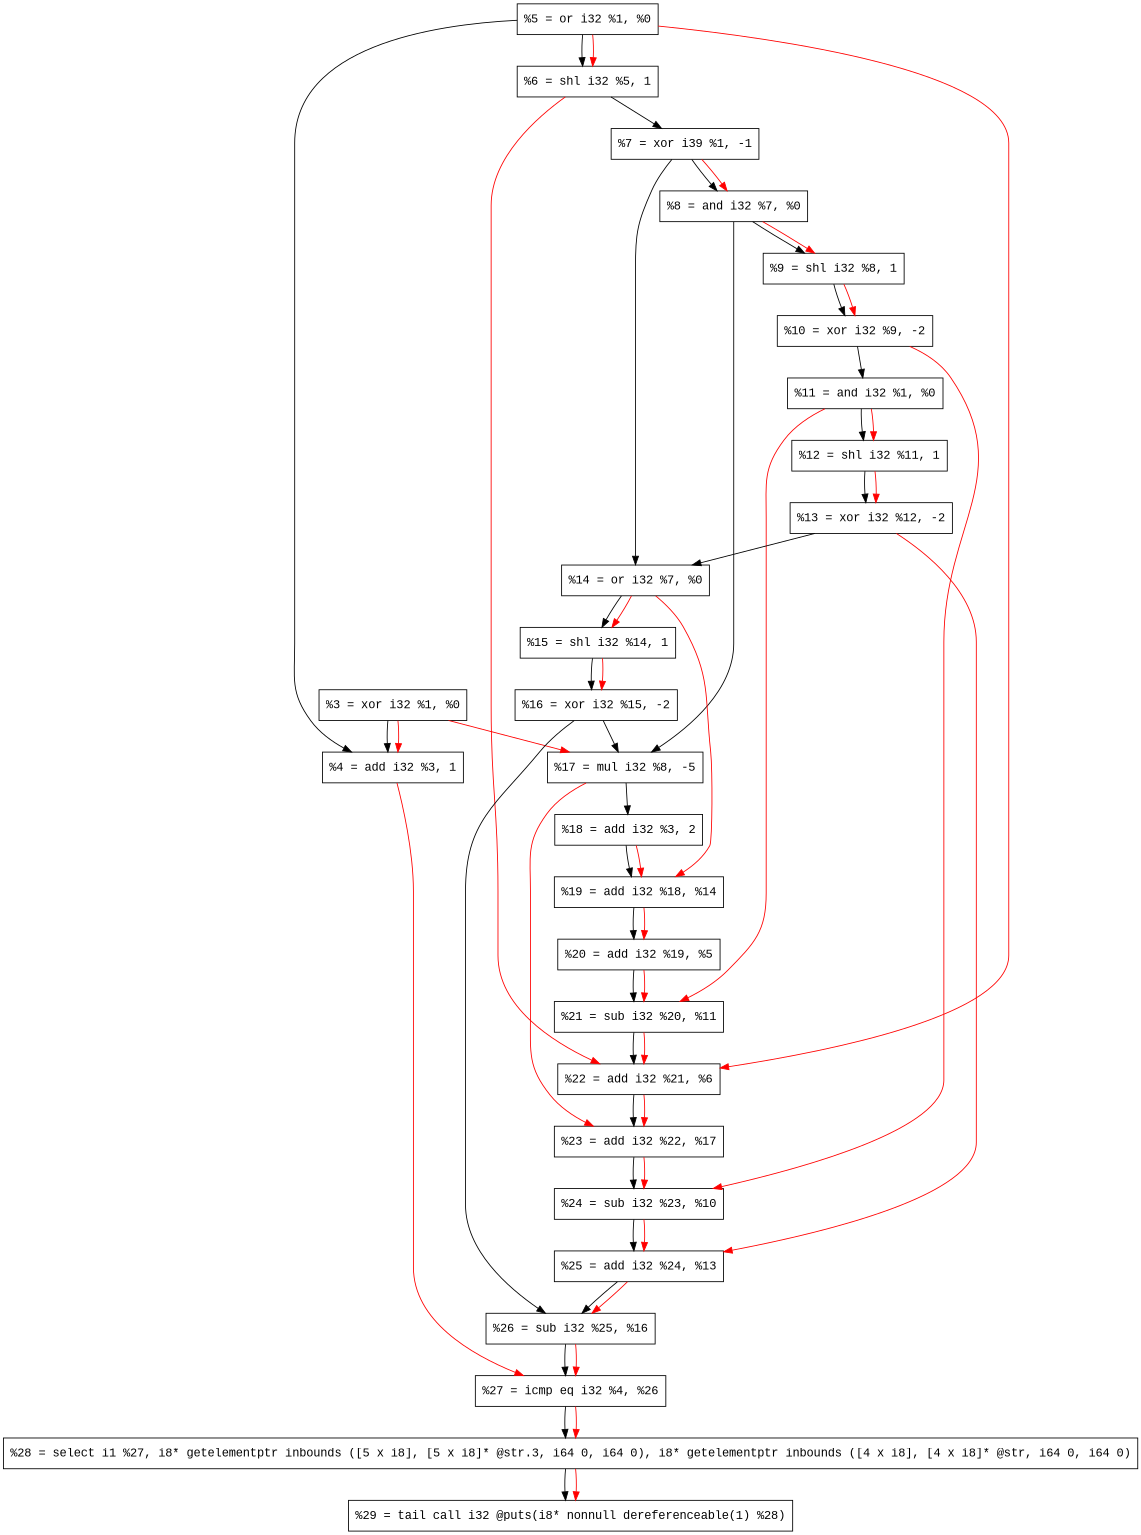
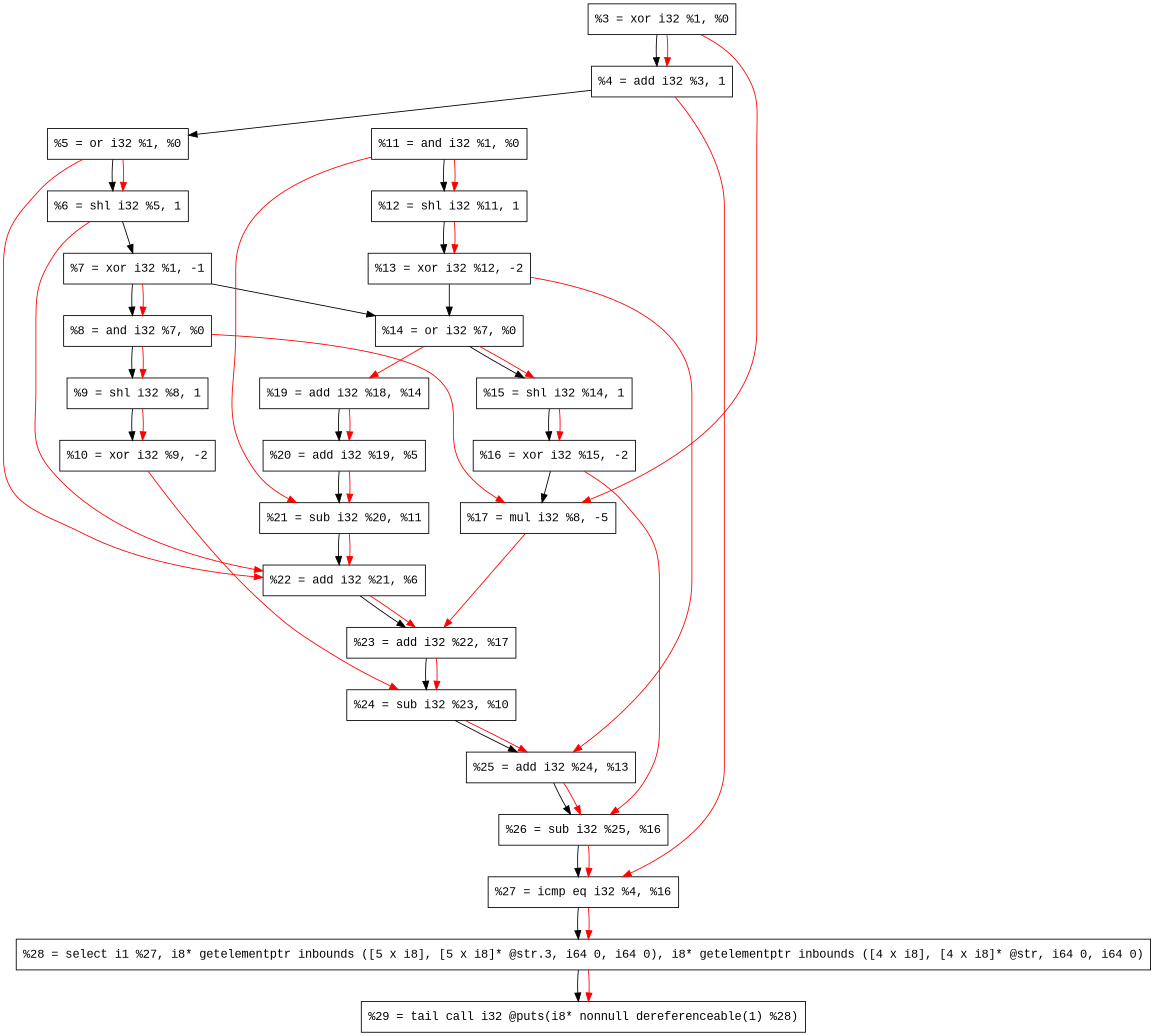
node "%7 = xor i39 %1, -1": label "%7 = xor i39 %1, -1" -> "%7 = xor i32 %1, -1"
edge "%5 = or i32 %1, %0" -> "%4 = add i32 %3, 1": reversed
edge "%10 = xor i32 %9, -2" -> "%11 = and i32 %1, %0": removed
edge "%8 = and i32 %7, %0" -> "%17 = mul i32 %8, -5": color black -> red
node "%18 = add i32 %3, 2": removed
edge "%16 = xor i32 %15, -2" -> "%26 = sub i32 %25, %16": color black -> red
node "%27 = icmp eq i32 %4, %26": label "%27 = icmp eq i32 %4, %26" -> "%27 = icmp eq i32 %4, %16"
